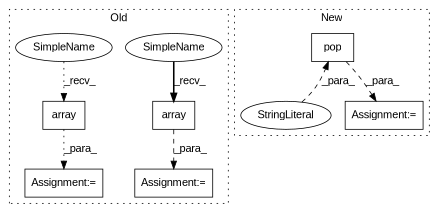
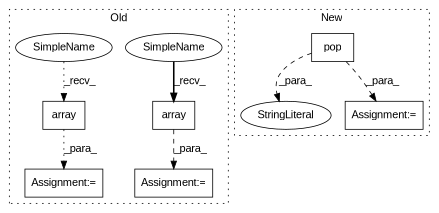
edge "StringLiteral" -> "pop": reversed
